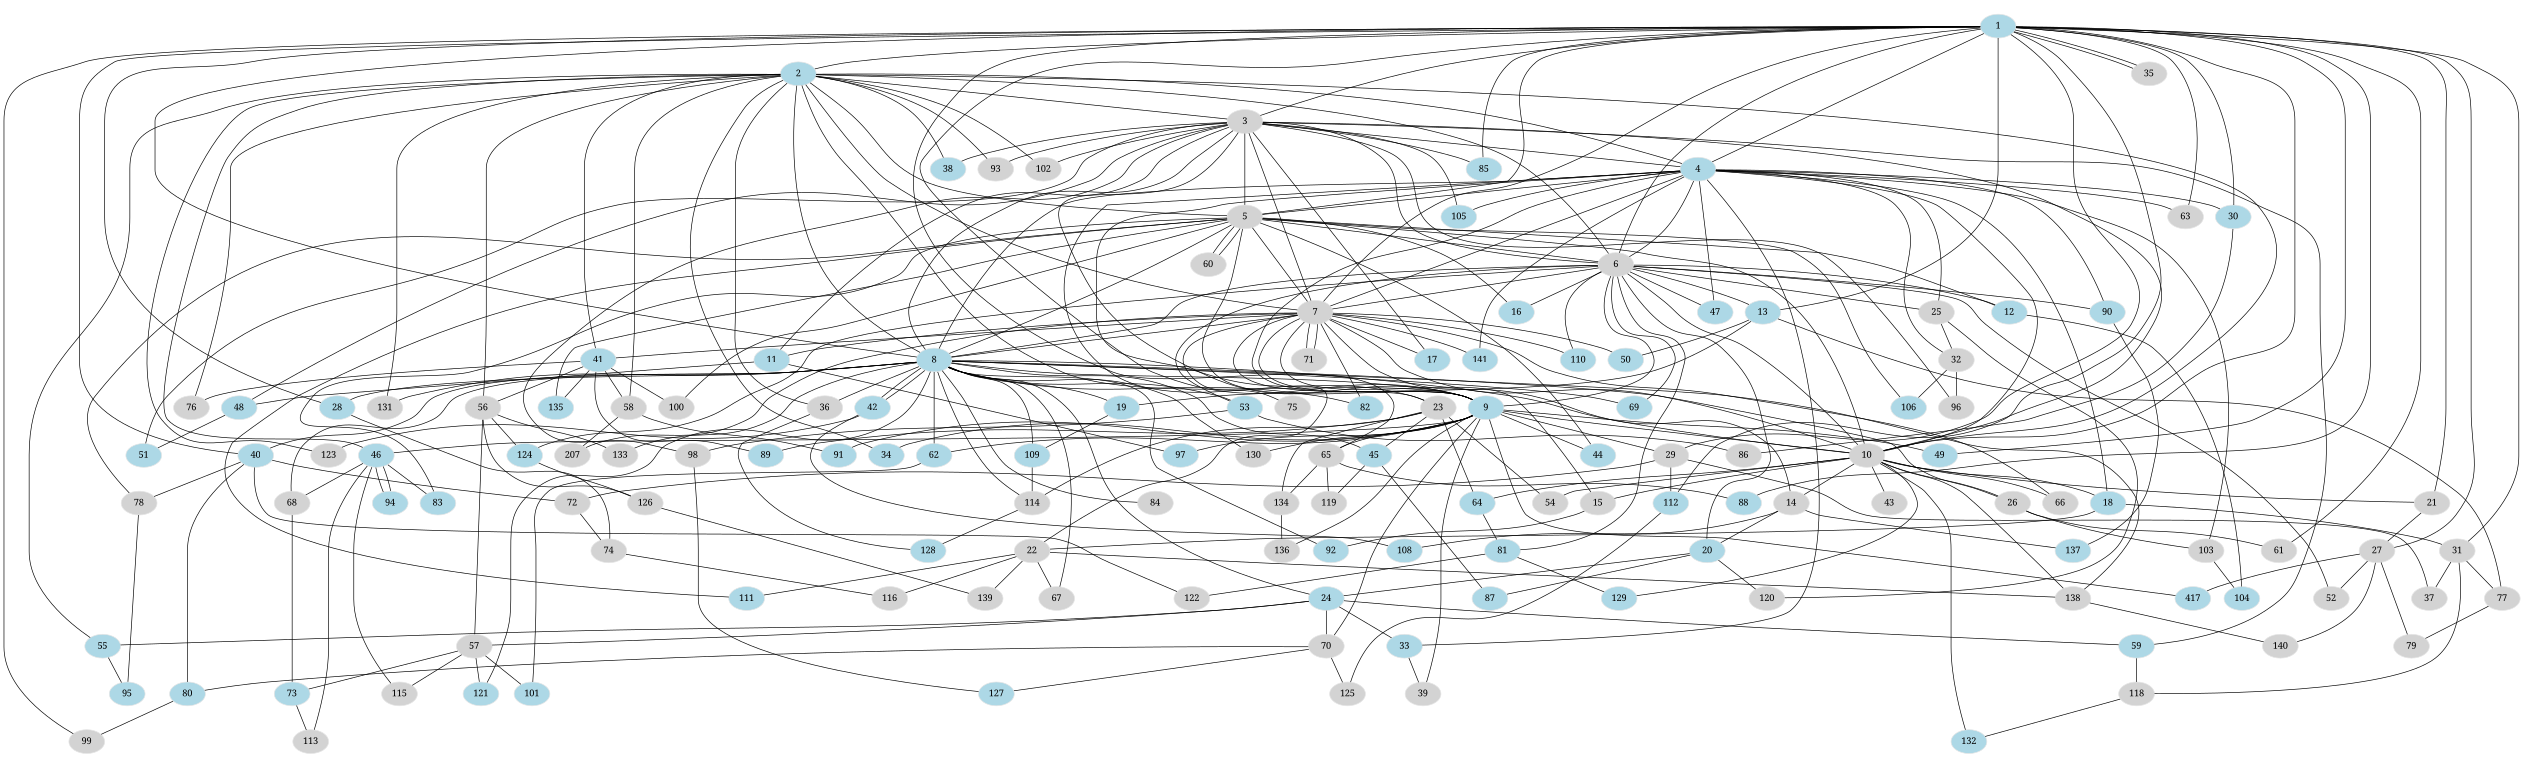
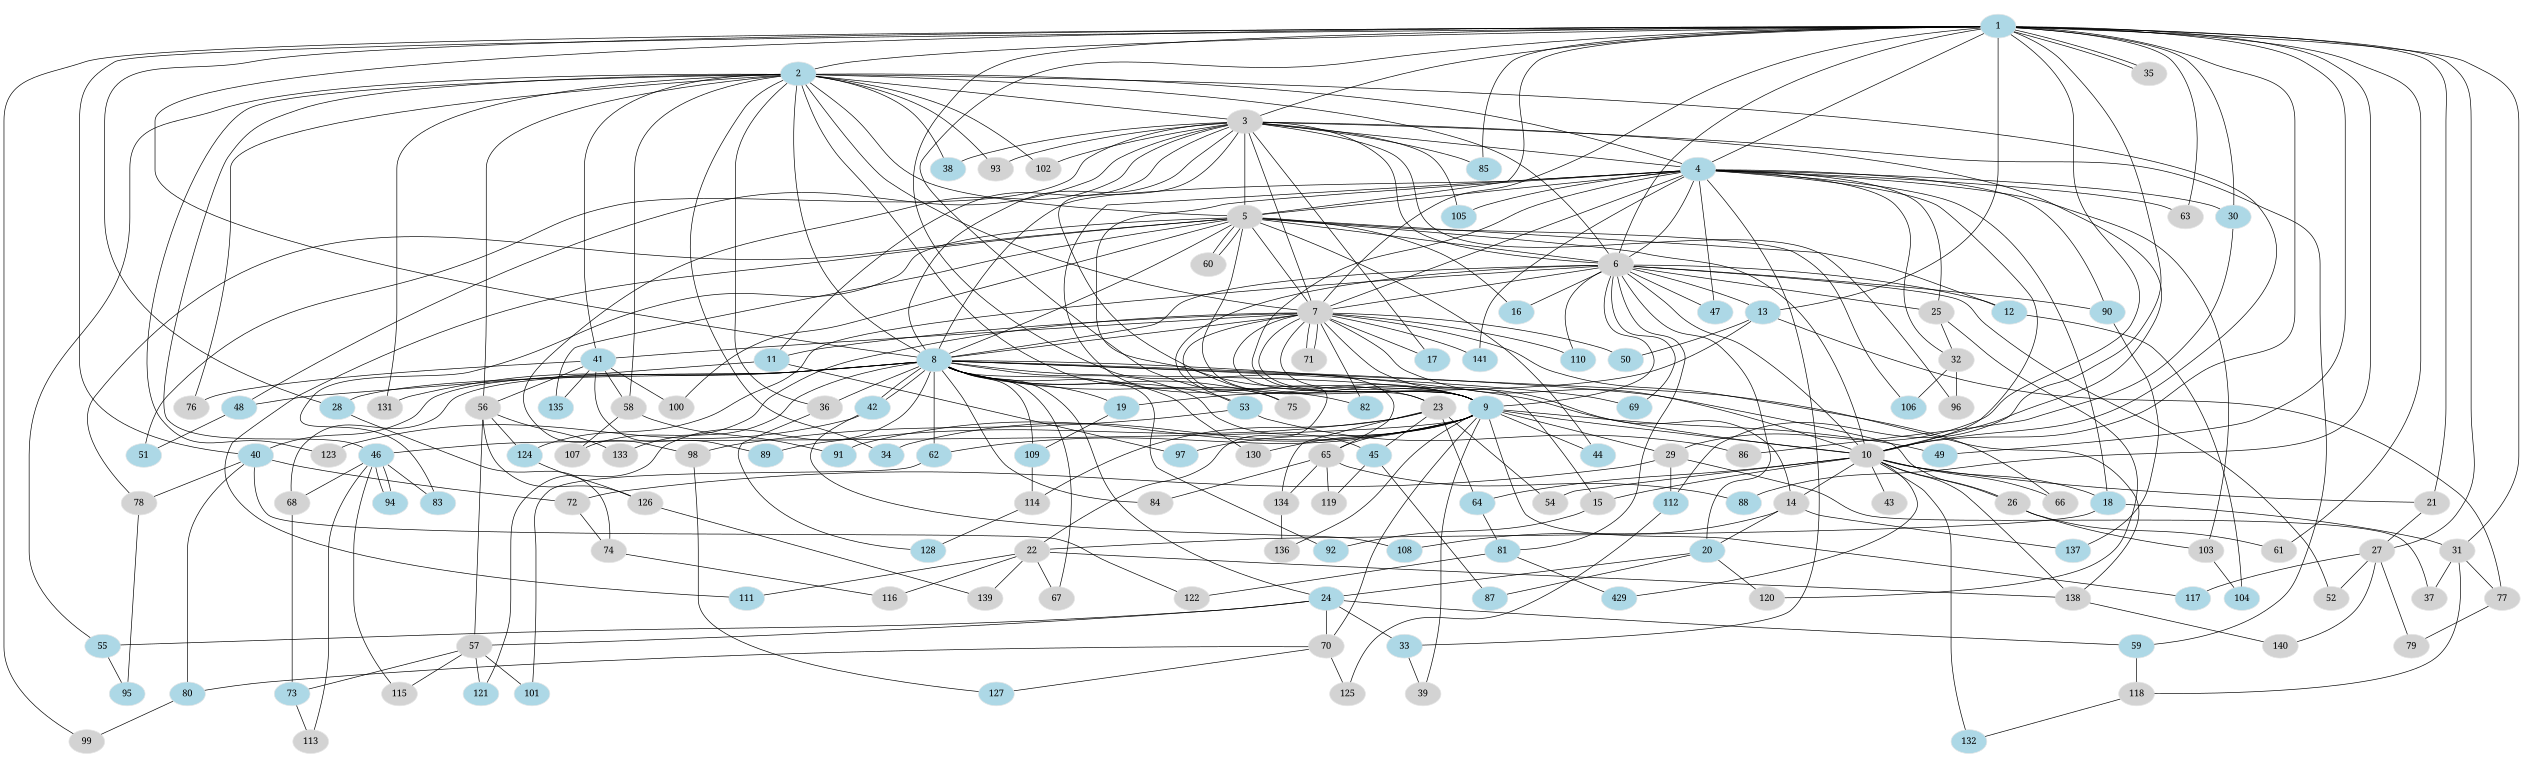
edge "8" -- "114": now "8" -- "75"
node "207": label "207" -> "107"
edge "65" -- "84": added
node "129": label "129" -> "429"
node "417": label "417" -> "117"
